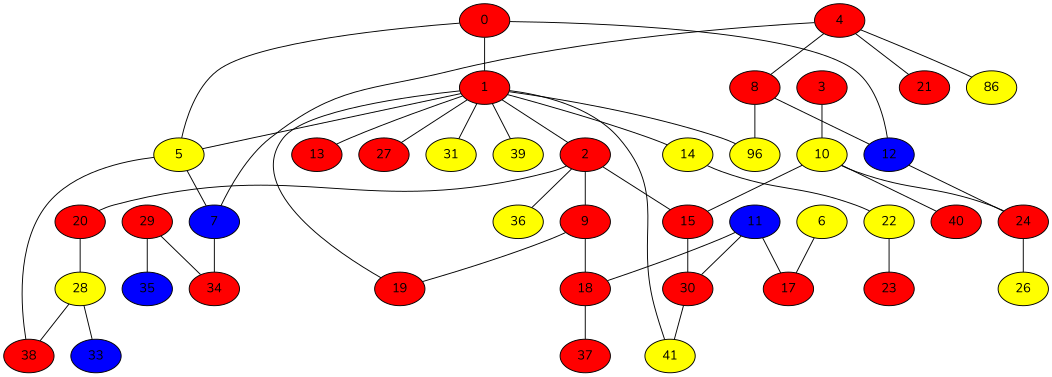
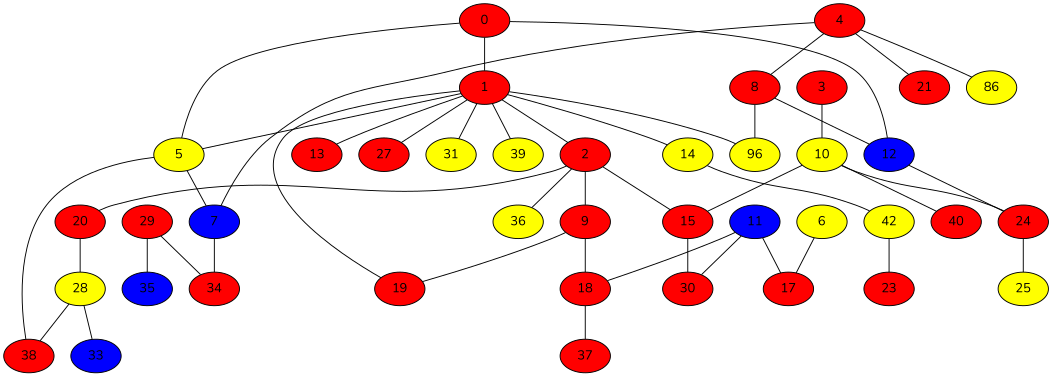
node "22": label "22" -> "42"
node "26": label "26" -> "25"
node "41": removed
